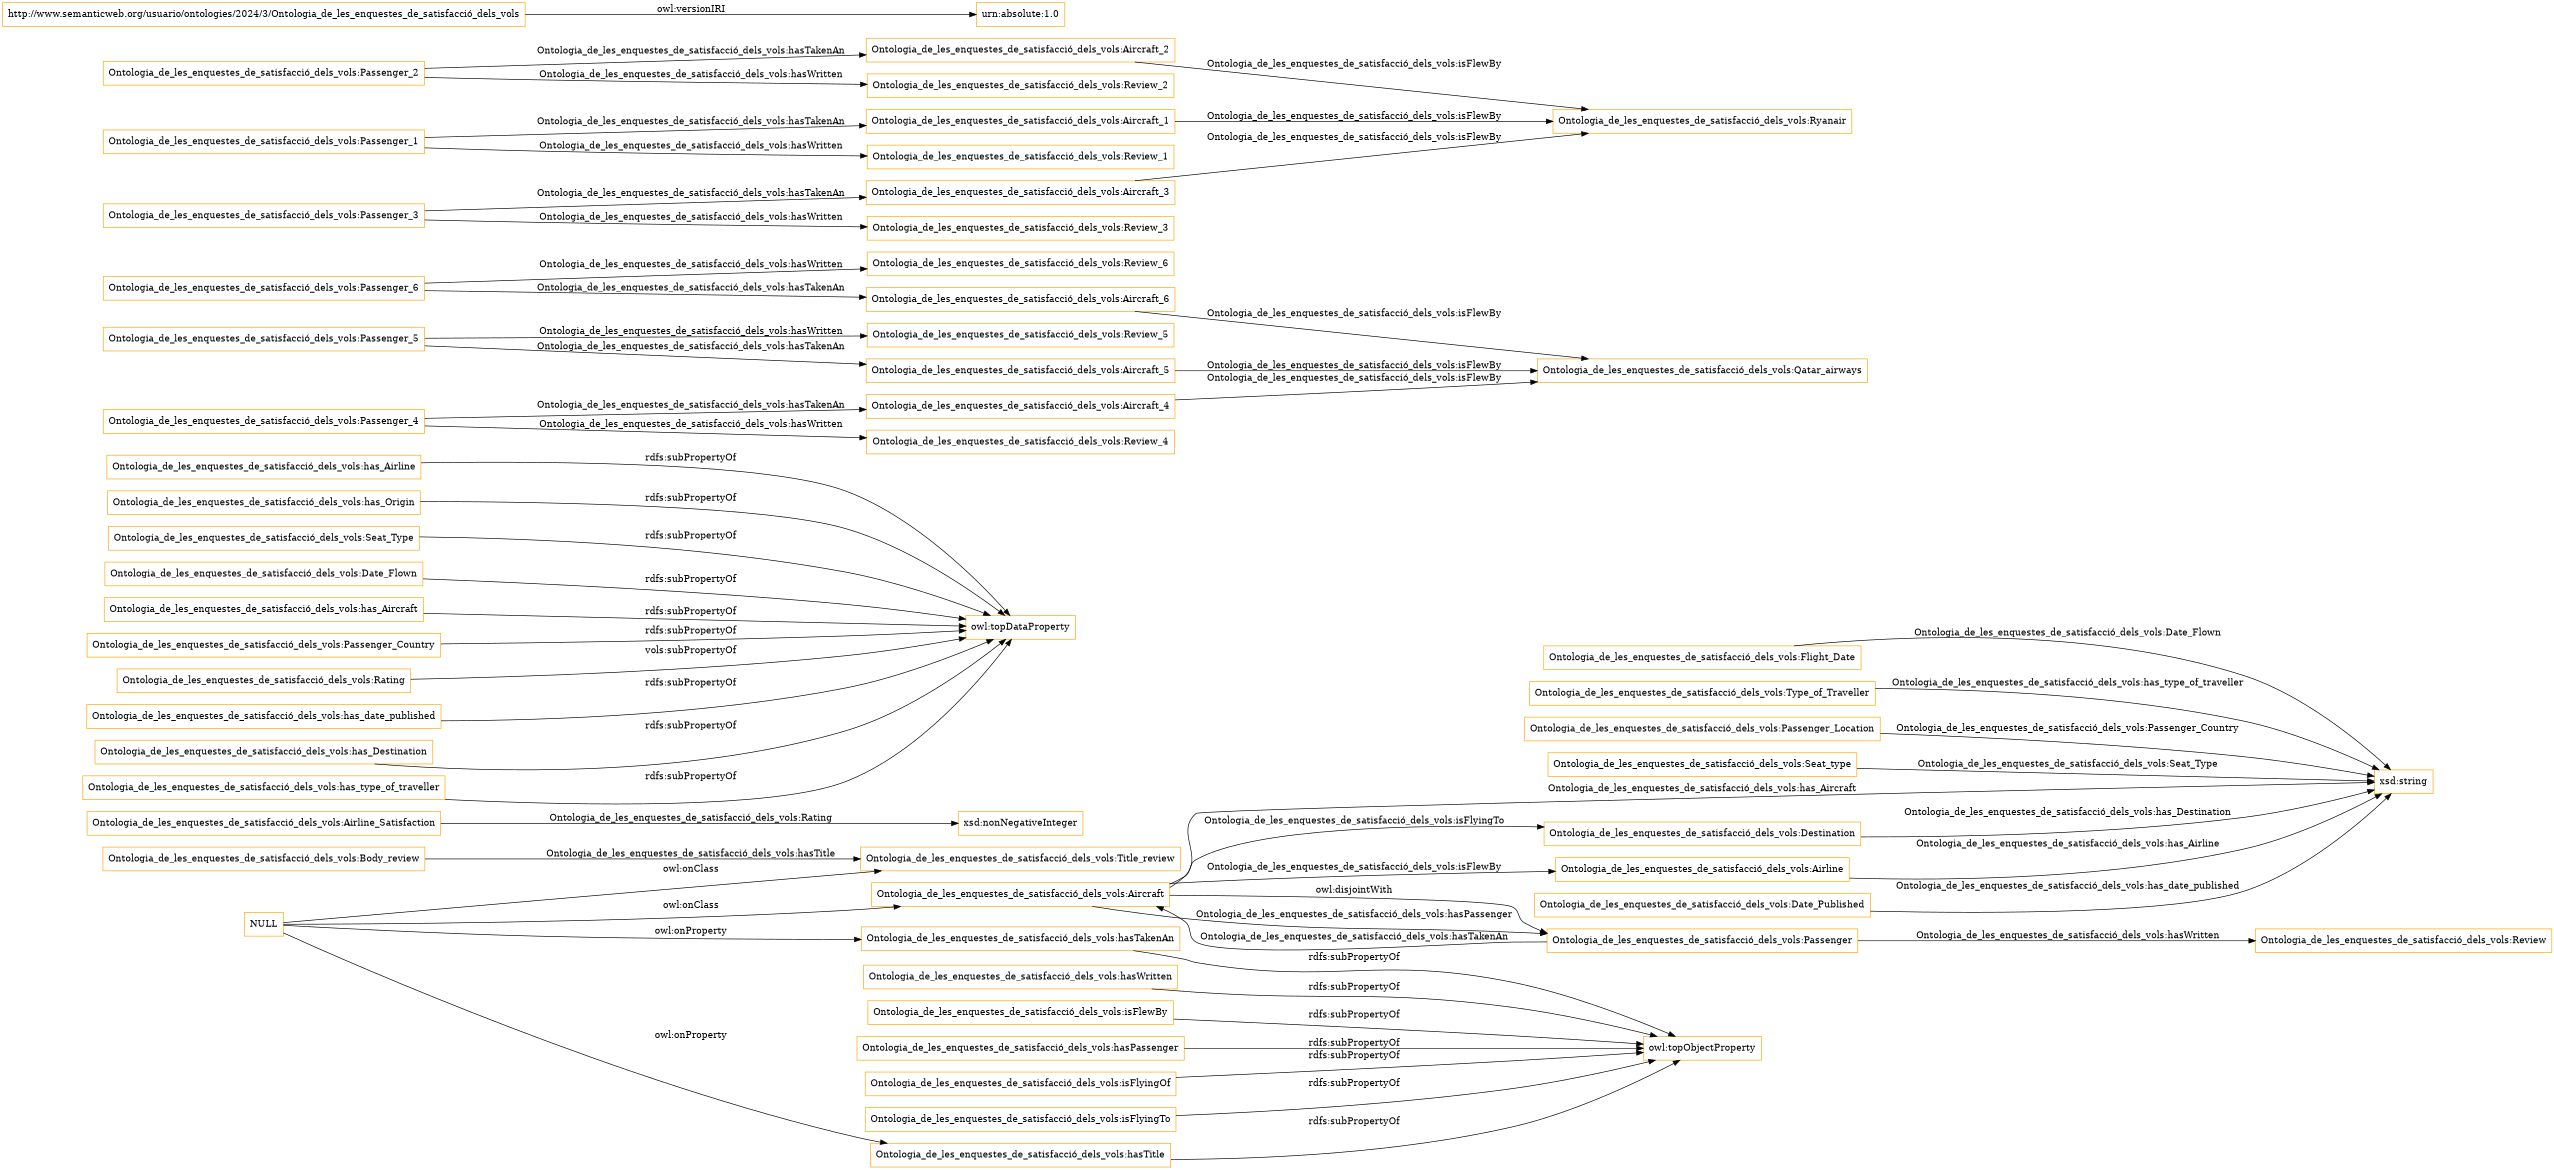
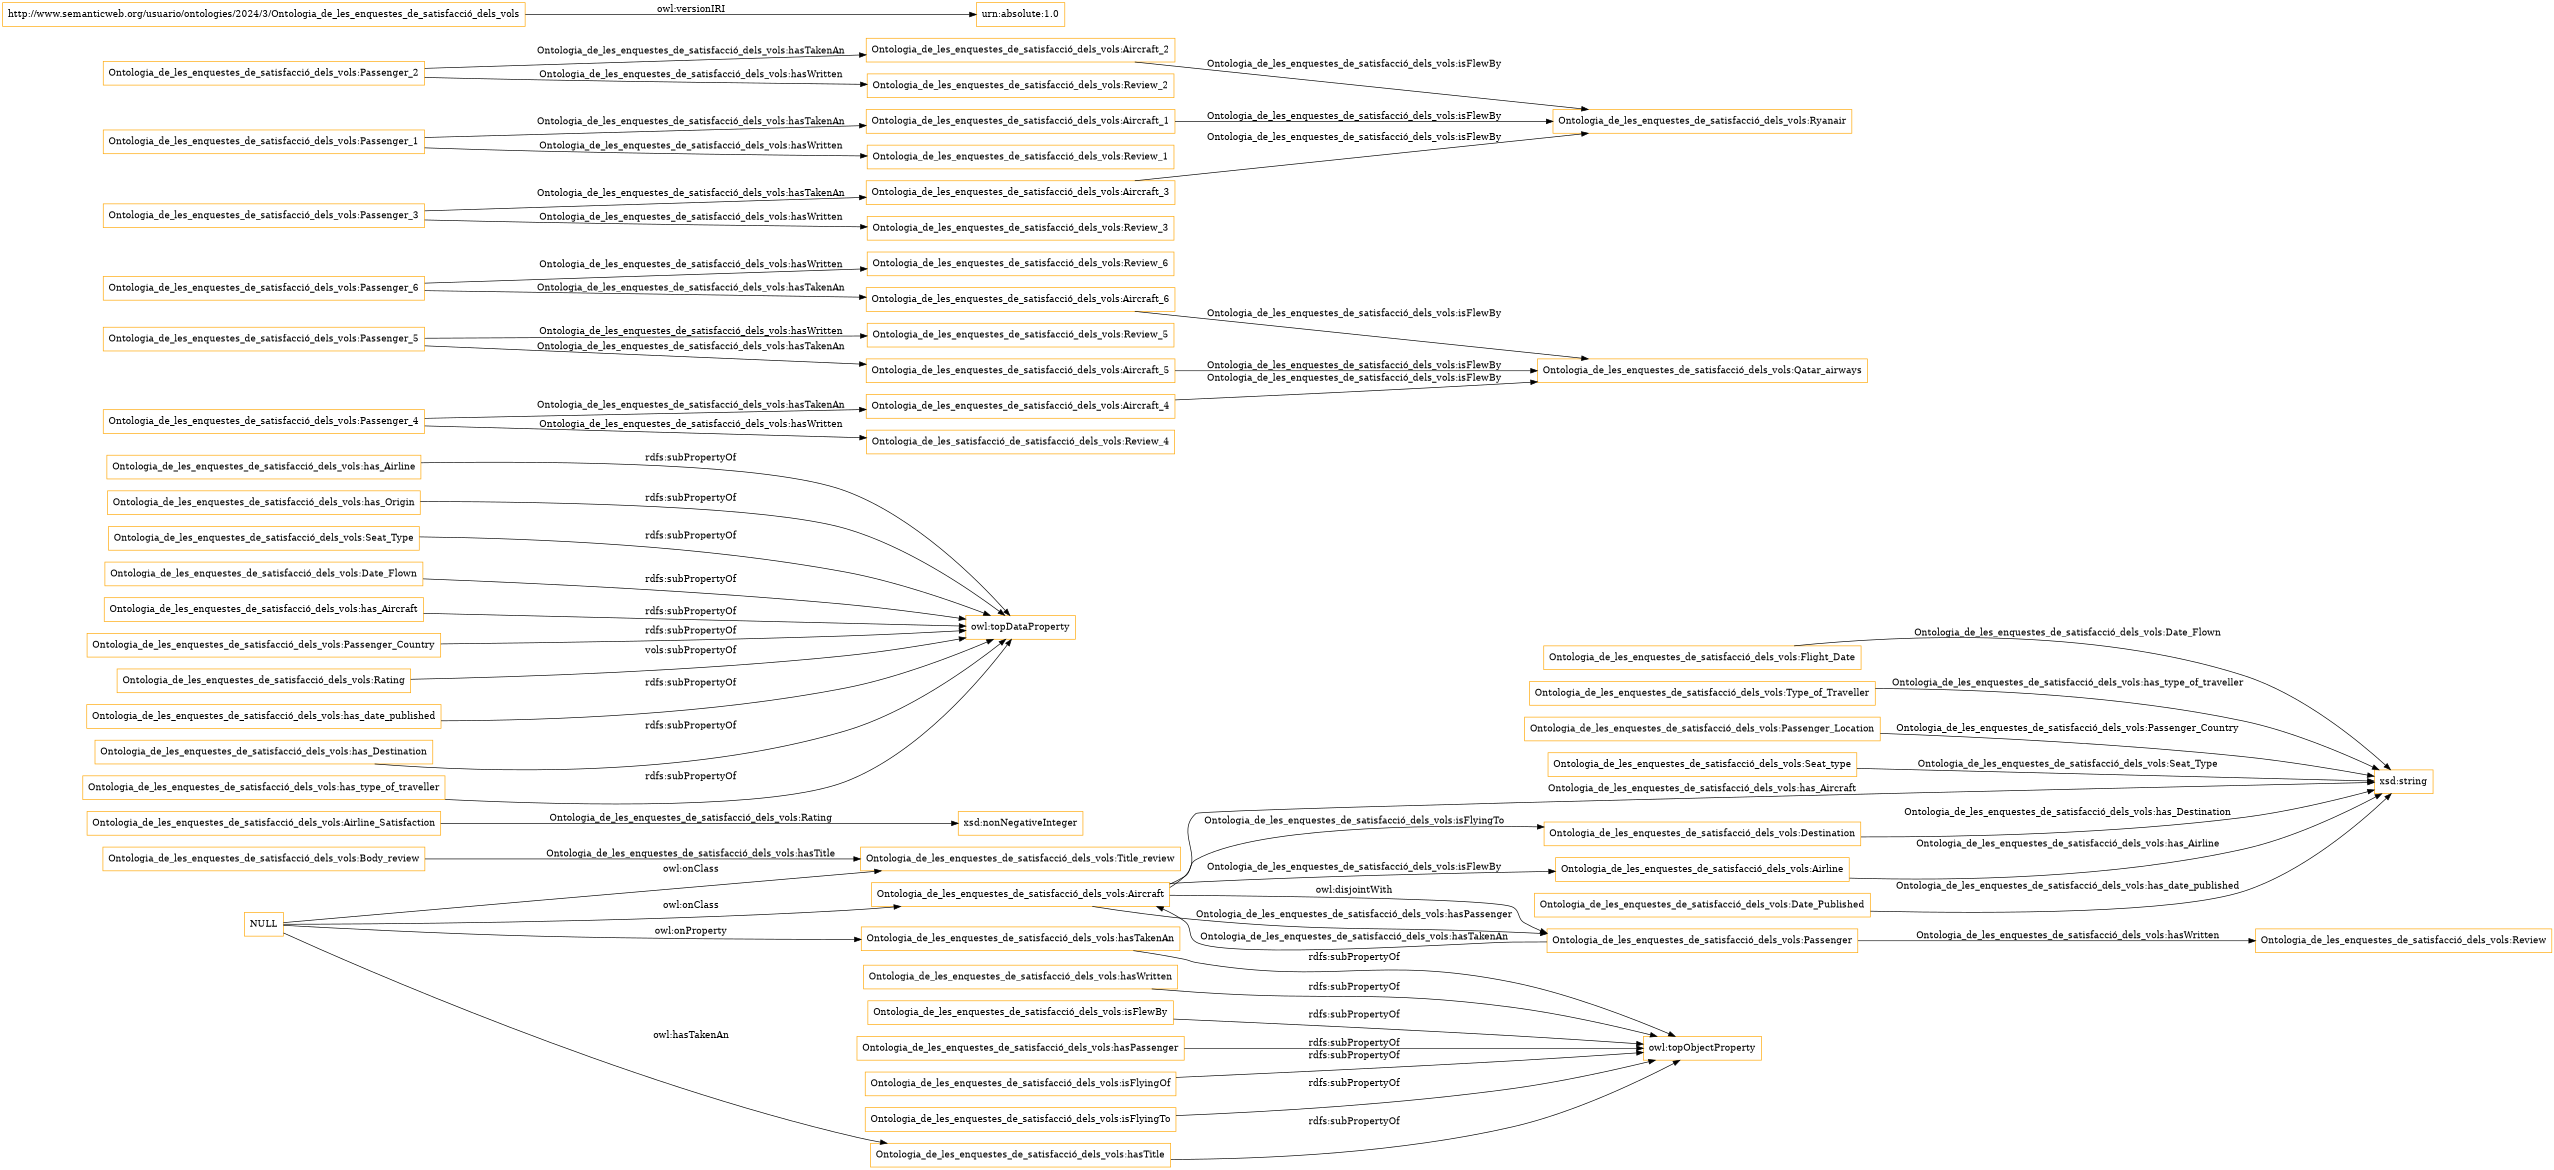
node "Ontologia_de_les_enquestes_de_satisfacció_dels_vols:Review_4": label "Ontologia_de_les_enquestes_de_satisfacció_dels_vols:Review_4" -> "Ontologia_de_les_satisfacció_de_satisfacció_dels_vols:Review_4"
edge "NULL" -> "Ontologia_de_les_enquestes_de_satisfacció_dels_vols:hasTitle": label "owl:onProperty" -> "owl:hasTakenAn"
